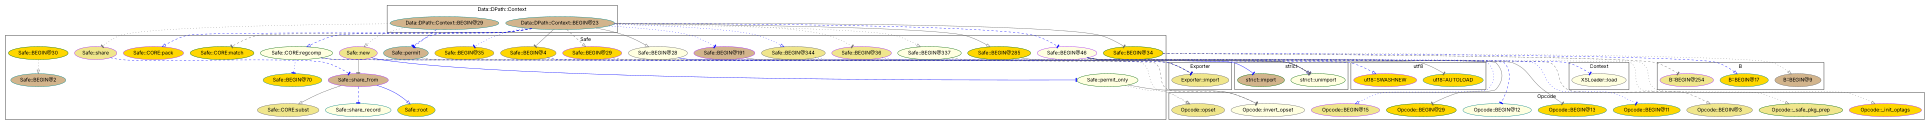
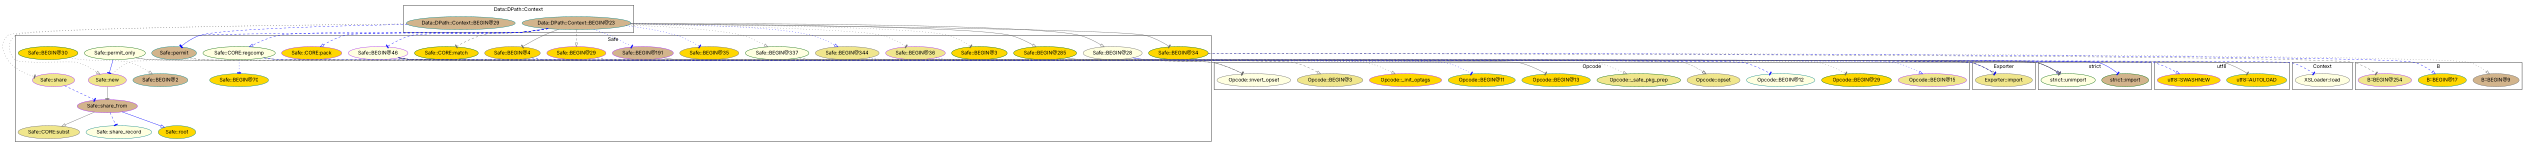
node "Safe::BEGIN@3": added
edge "Safe::BEGIN@46" -> "Exporter::import": arrowhead tee -> onormal
edge "Safe::BEGIN@46" -> "Opcode::BEGIN@29": style solid -> dotted
edge "Safe::BEGIN@34" -> "Opcode::_init_optags": now "Safe::BEGIN@46" -> "Opcode::_init_optags"
edge "Safe::new" -> "Safe::permit_only": reversed
